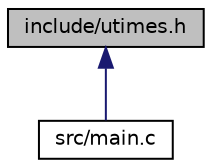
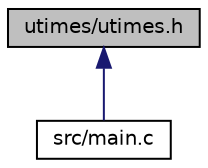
node "include/utimes.h": label "include/utimes.h" -> "utimes/utimes.h"
